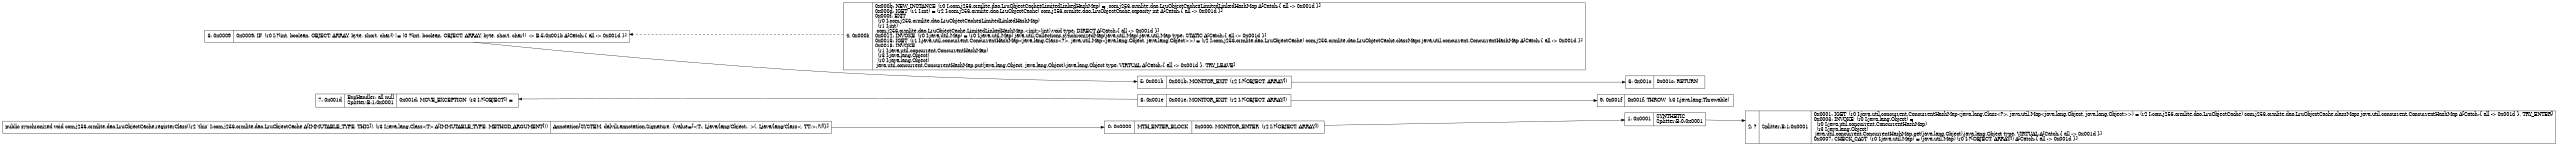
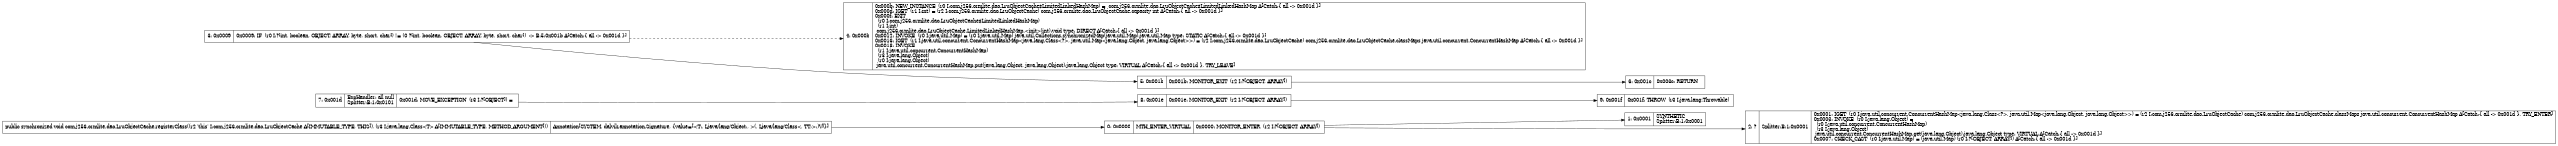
edge "4: 0x000b" -> "3: 0x0009": reversed
node "6: 0x001c": text "0x001c: RETURN" -> "0x003c: RETURN"
edge "8: 0x001e" -> "7: 0x001d": reversed
node "7: 0x001d": text "Splitter:B:1:0x0001" -> "Splitter:B:1:0x0101"
edge "1: 0x0001" -> "2: ?": now "0: 0x0000" -> "2: ?"
node "1: 0x0001": text "Splitter:B:0:0x0001" -> "Splitter:B:1:0x0001"
node "0: 0x0000": text "MTH_ENTER_BLOCK" -> "MTH_ENTER_VIRTUAL"
